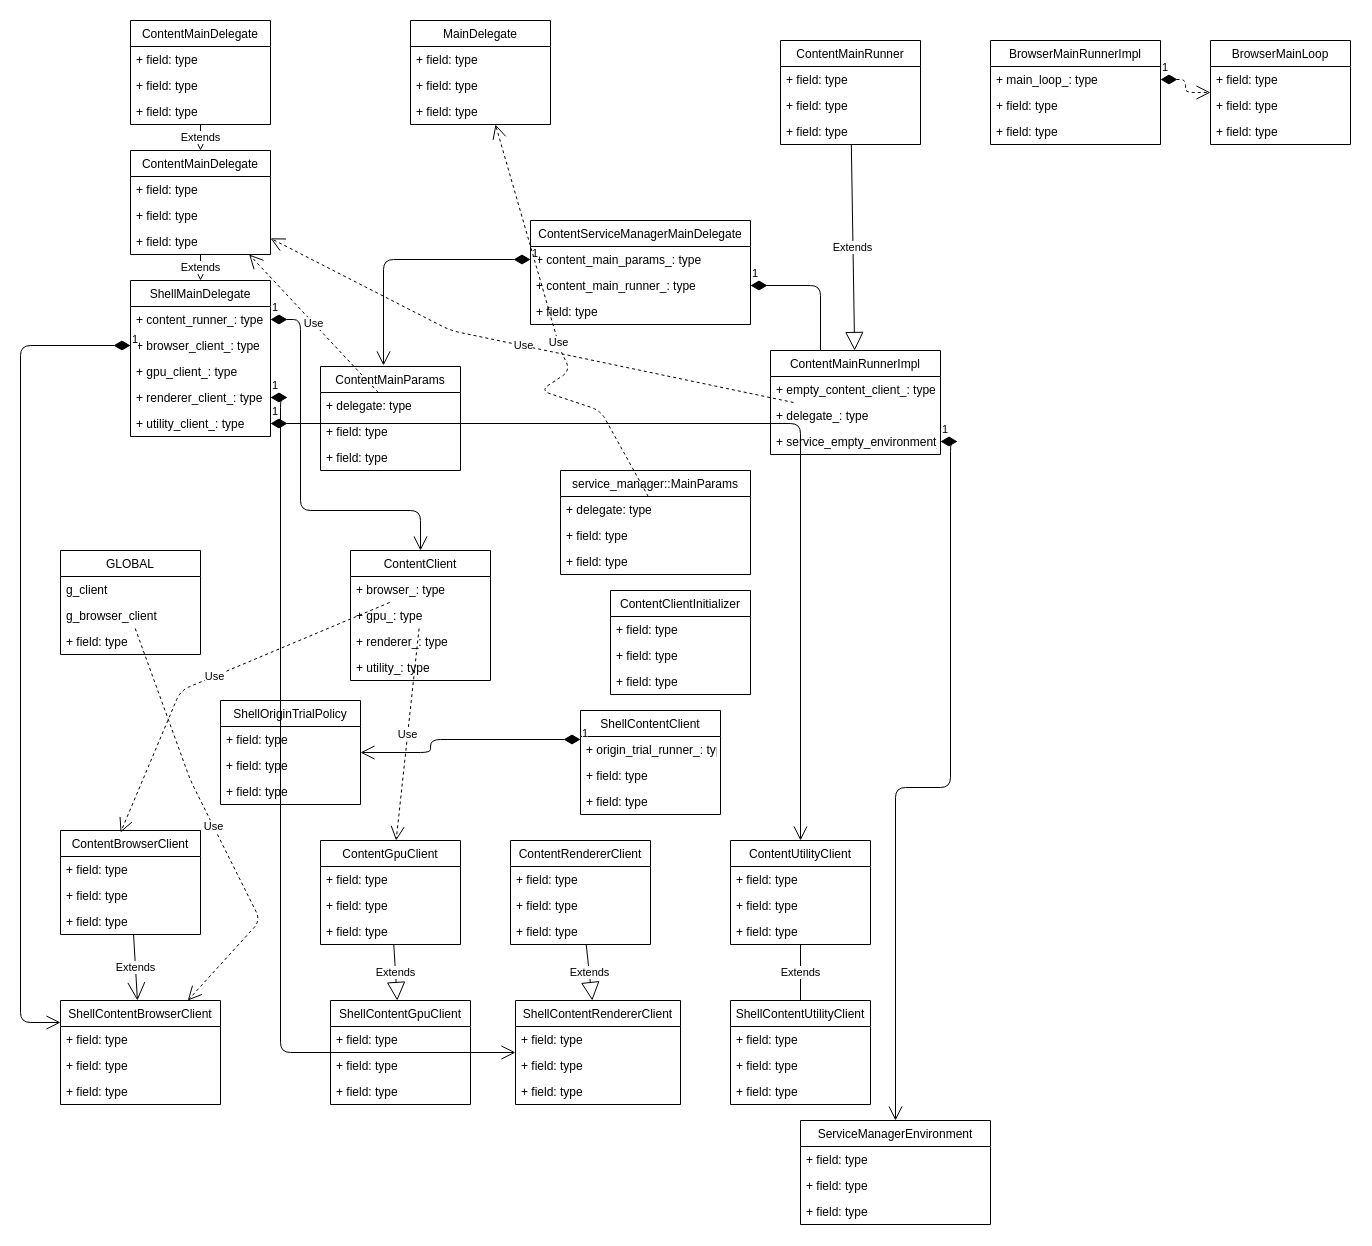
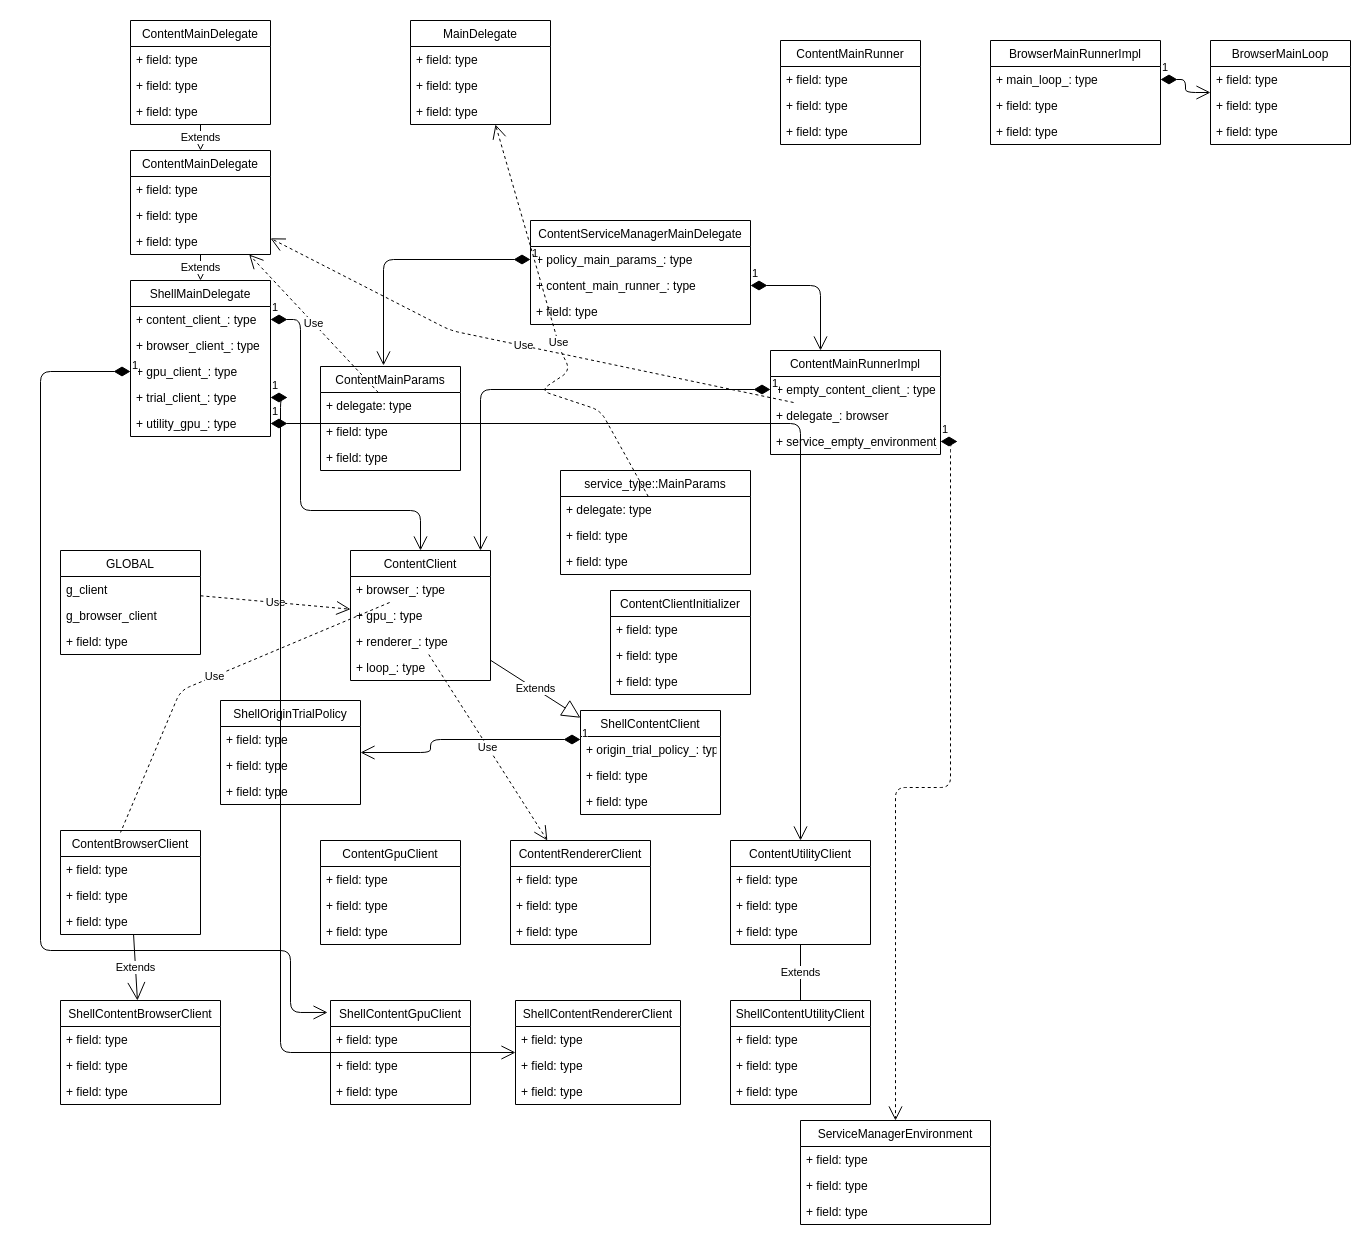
edge "+ main_loop_: type" -- "BrowserMainLoop": style dashed -> solid
edge "ContentMainRunner" -> "ContentMainRunnerImpl": removed, label "Extends"
node "+ content_main_params_: type": label "+ content_main_params_: type" -> "+ policy_main_params_: type"
node "+ content_runner_: type": label "+ content_runner_: type" -> "+ content_client_: type"
edge "ContentMainRunnerImpl" -> "+ content_main_runner_: type": arrowhead none -> open
edge "+ empty_content_client_: type" -- "ContentClient": added, label "1"
node "+ renderer_client_: type": label "+ renderer_client_: type" -> "+ trial_client_: type"
node "+ delegate_: type": label "+ delegate_: type" -> "+ delegate_: browser"
node "+ utility_client_: type": label "+ utility_client_: type" -> "+ utility_gpu_: type"
node "service_manager::MainParams": label "service_manager::MainParams" -> "service_type::MainParams"
edge "g_client" -> "ContentClient": added, label "Use"
edge "+ browser_client_: type" -- "ShellContentBrowserClient": removed, label "1"
node "+ utility_: type": label "+ utility_: type" -> "+ loop_: type"
edge "ContentClient" -> "ShellContentClient": added, label "Extends"
edge "+ gpu_: type" -> "ContentGpuClient": removed, label "Use"
edge "+ renderer_: type" -> "ContentRendererClient": added, label "Use"
node "+ origin_trial_runner_: type": label "+ origin_trial_runner_: type" -> "+ origin_trial_policy_: type"
edge "+ gpu_client_: type" -- "ShellContentGpuClient": added, label "1"
edge "+ service_empty_environment_: type" -- "ServiceManagerEnvironment": style solid -> dashed
edge "g_browser_client" -> "ShellContentBrowserClient": removed, label "Use"
edge "+ browser_: type" -> "ContentBrowserClient": arrowhead open -> none
edge "ContentGpuClient" -> "ShellContentGpuClient": removed, label "Extends"
edge "ContentRendererClient" -> "ShellContentRendererClient": removed, label "Extends"
